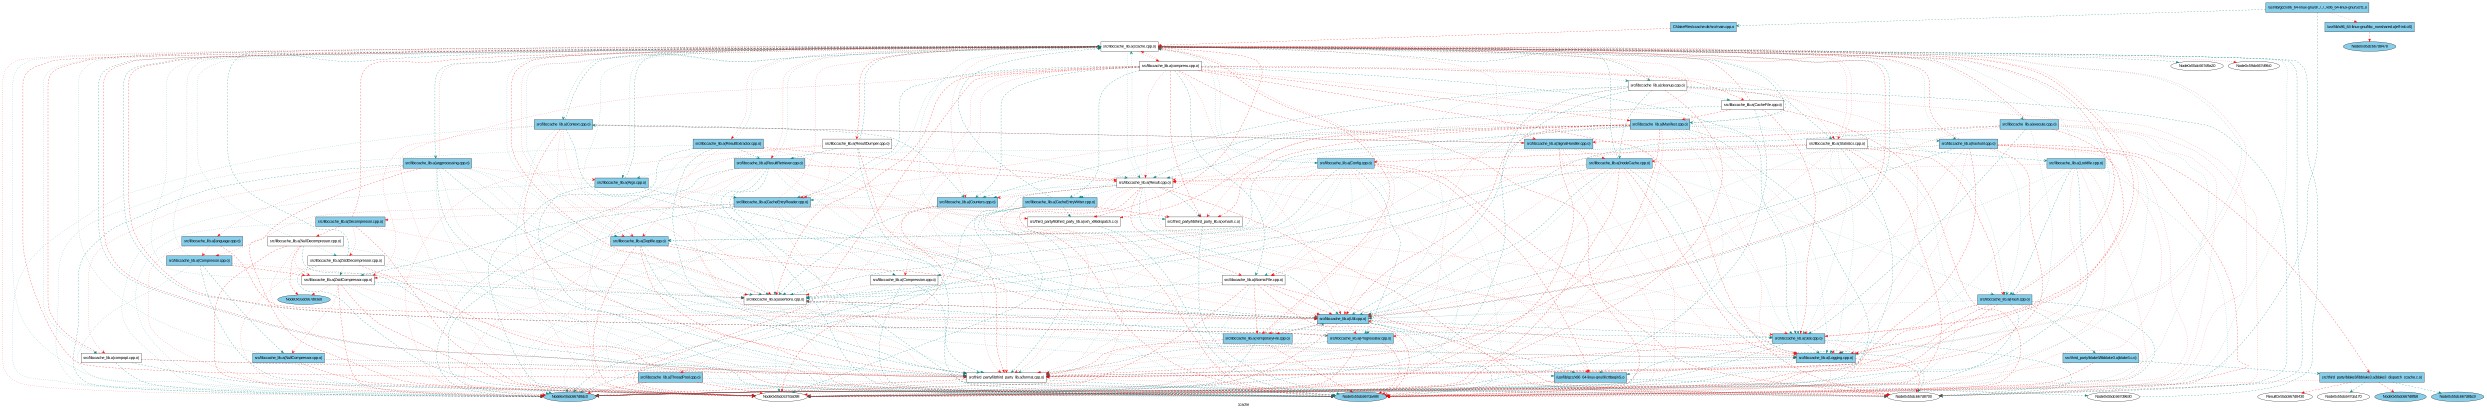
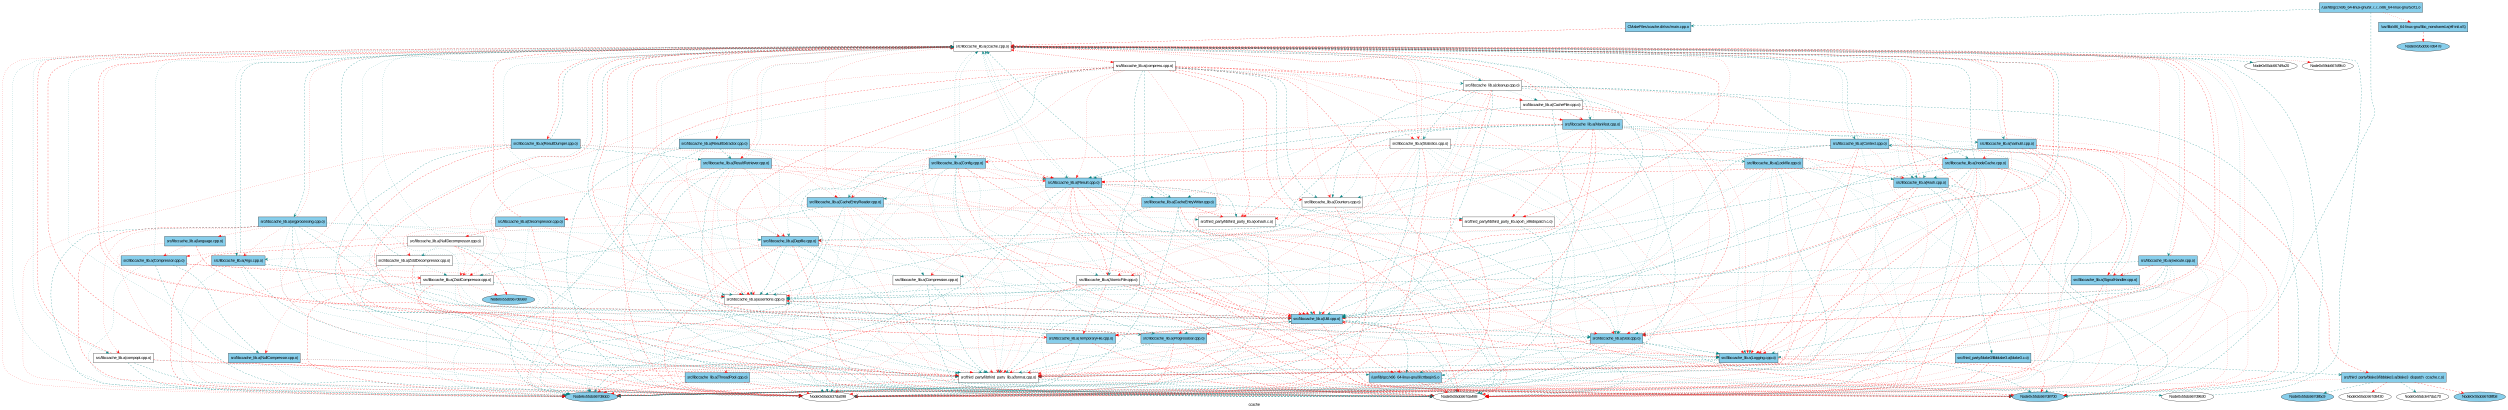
edge "src/libccache_lib.a(ccache.cpp.o)" -> "src/third_party/libthird_party_lib.a(format.cpp.o)": style dashed -> dotted
node "src/libccache_lib.a(ResultDumper.cpp.o)": fillcolor white -> skyblue
edge "src/libccache_lib.a(SignalHandler.cpp.o)" -> "src/libccache_lib.a(InodeCache.cpp.o)": now "src/libccache_lib.a(Context.cpp.o)" -> "src/libccache_lib.a(InodeCache.cpp.o)"
node "src/libccache_lib.a(Result.cpp.o)": fillcolor white -> skyblue
edge "src/libccache_lib.a(Args.cpp.o)" -> "src/libccache_lib.a(CacheEntryReader.cpp.o)": now "src/libccache_lib.a(Args.cpp.o)" -> "Node0x55dc637da098"
node "src/libccache_lib.a(Counters.cpp.o)": fillcolor skyblue -> white
edge "src/libccache_lib.a(execute.cpp.o)" -> "src/libccache_lib.a(Logging.cpp.o)": color red -> teal
edge "src/libccache_lib.a(Hash.cpp.o)" -> "Node6x55dc667d8dc0": removed
node "Node0x55dc667da488": fillcolor skyblue -> white
node "Node0x55dc667d8700": fillcolor white -> skyblue
node "Result0x55dc667d8430": label "Result0x55dc667d8430" -> "Node0x55dc667d8430"
